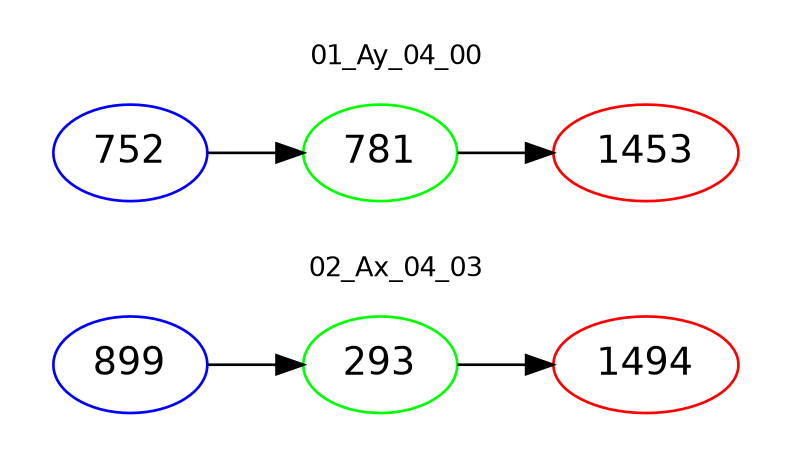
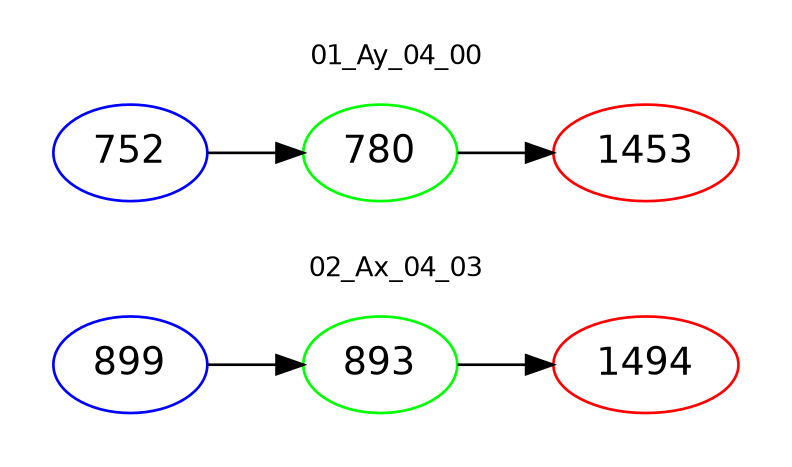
node "781": label "781" -> "780"
node "293": label "293" -> "893"
